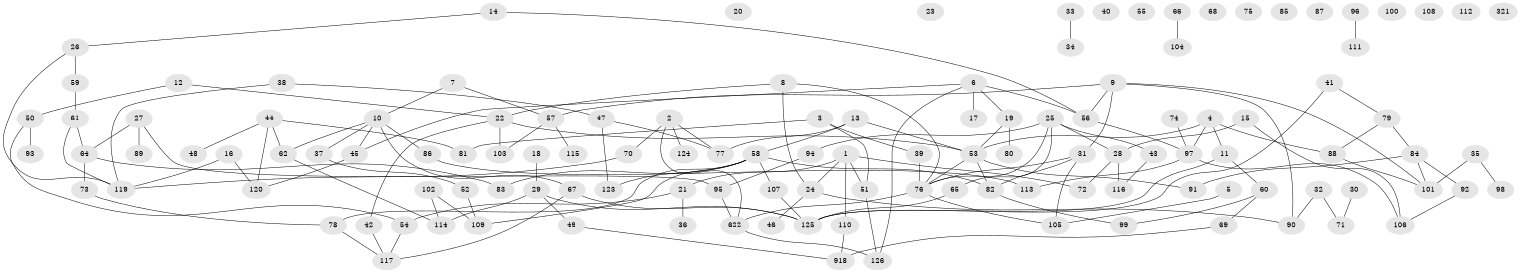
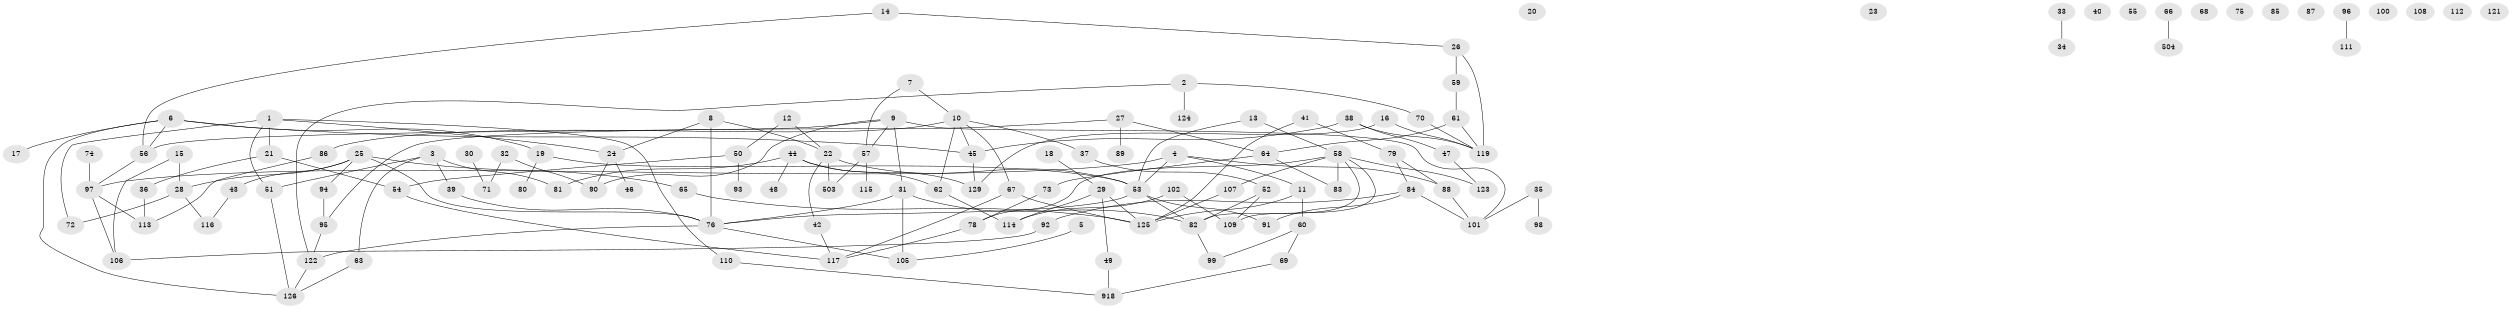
node "321": label "321" -> "121"
node "104": label "104" -> "504"
edge "38" -- "45": added
node "103": label "103" -> "503"
node "77": removed
node "120": label "120" -> "129"
edge "52" -- "82": added
edge "36" -- "113": added
node "622": label "622" -> "122"
node "63": added
